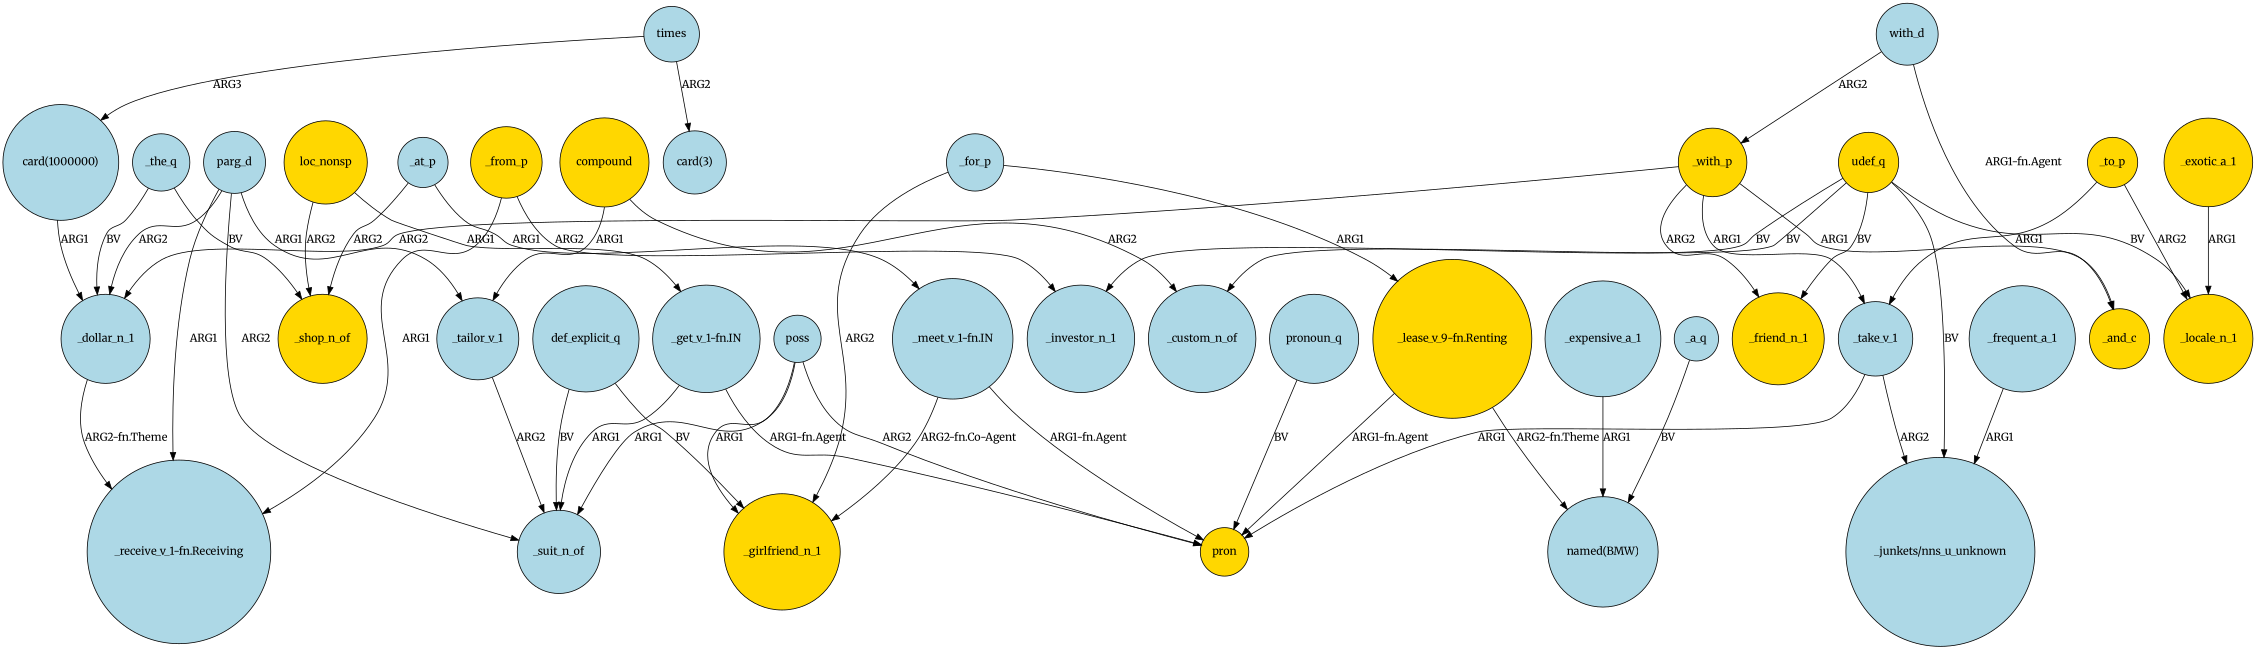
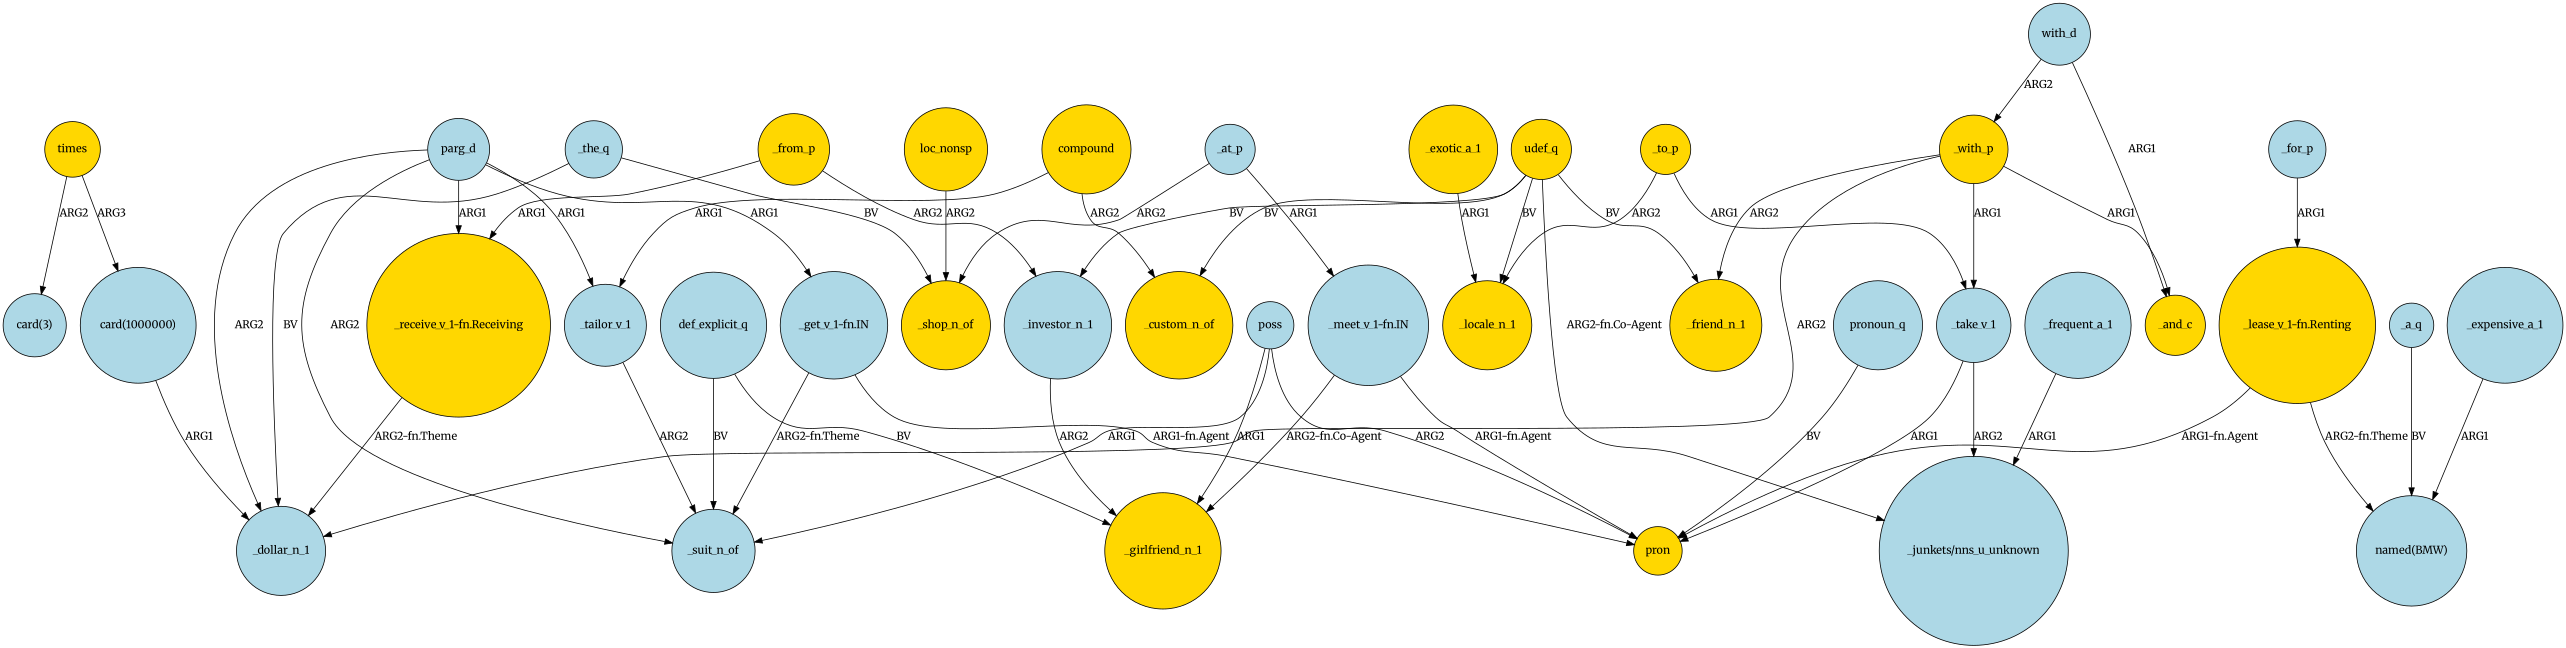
node "times": fillcolor lightblue -> gold
edge "with_d" -> "_and_c": label "ARG1-fn.Agent" -> "ARG1"
edge "loc_nonsp" -> "_get_v_1-fn.IN": now "parg_d" -> "_get_v_1-fn.IN"
edge "_for_p" -> "_girlfriend_n_1": now "_investor_n_1" -> "_girlfriend_n_1"
node "_custom_n_of": fillcolor lightblue -> gold
node "_lease_v_9-fn.Renting": label "_lease_v_9-fn.Renting" -> "_lease_v_1-fn.Renting"
edge "udef_q" -> "_junkets/nns_u_unknown": label "BV" -> "ARG2-fn.Co-Agent"
edge "_dollar_n_1" -> "_receive_v_1-fn.Receiving": reversed
edge "_get_v_1-fn.IN" -> "_suit_n_of": label "ARG1" -> "ARG2-fn.Theme"
node "_receive_v_1-fn.Receiving": fillcolor lightblue -> gold
